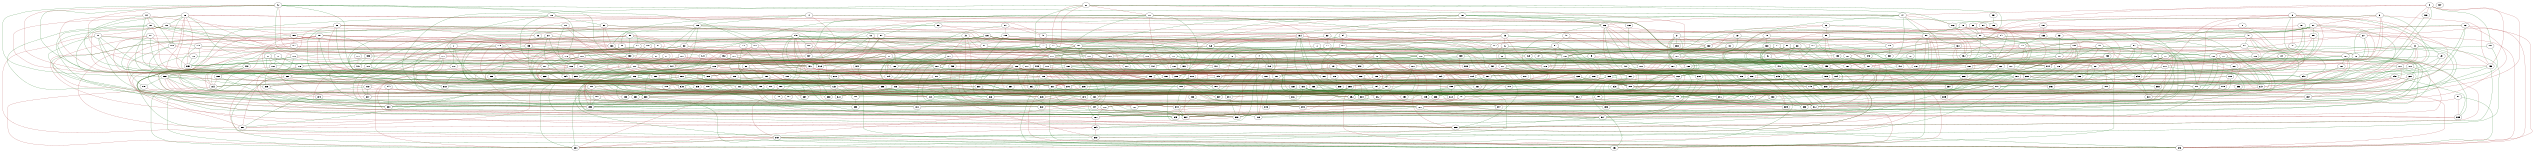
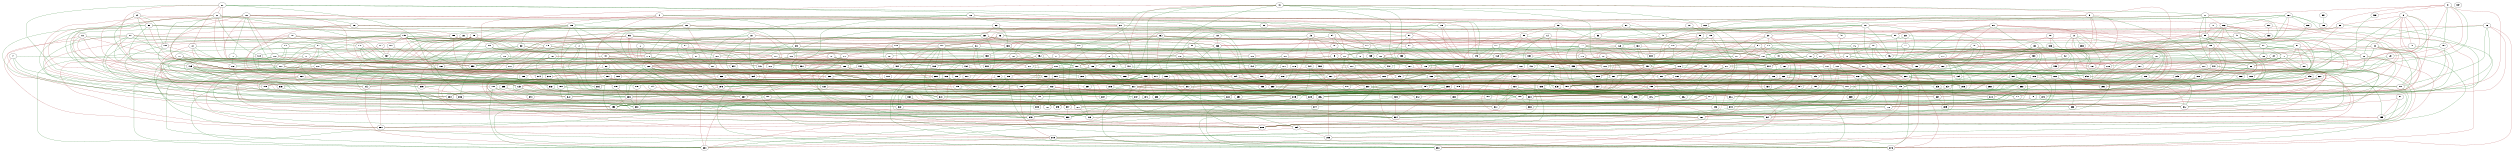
node "324": removed
